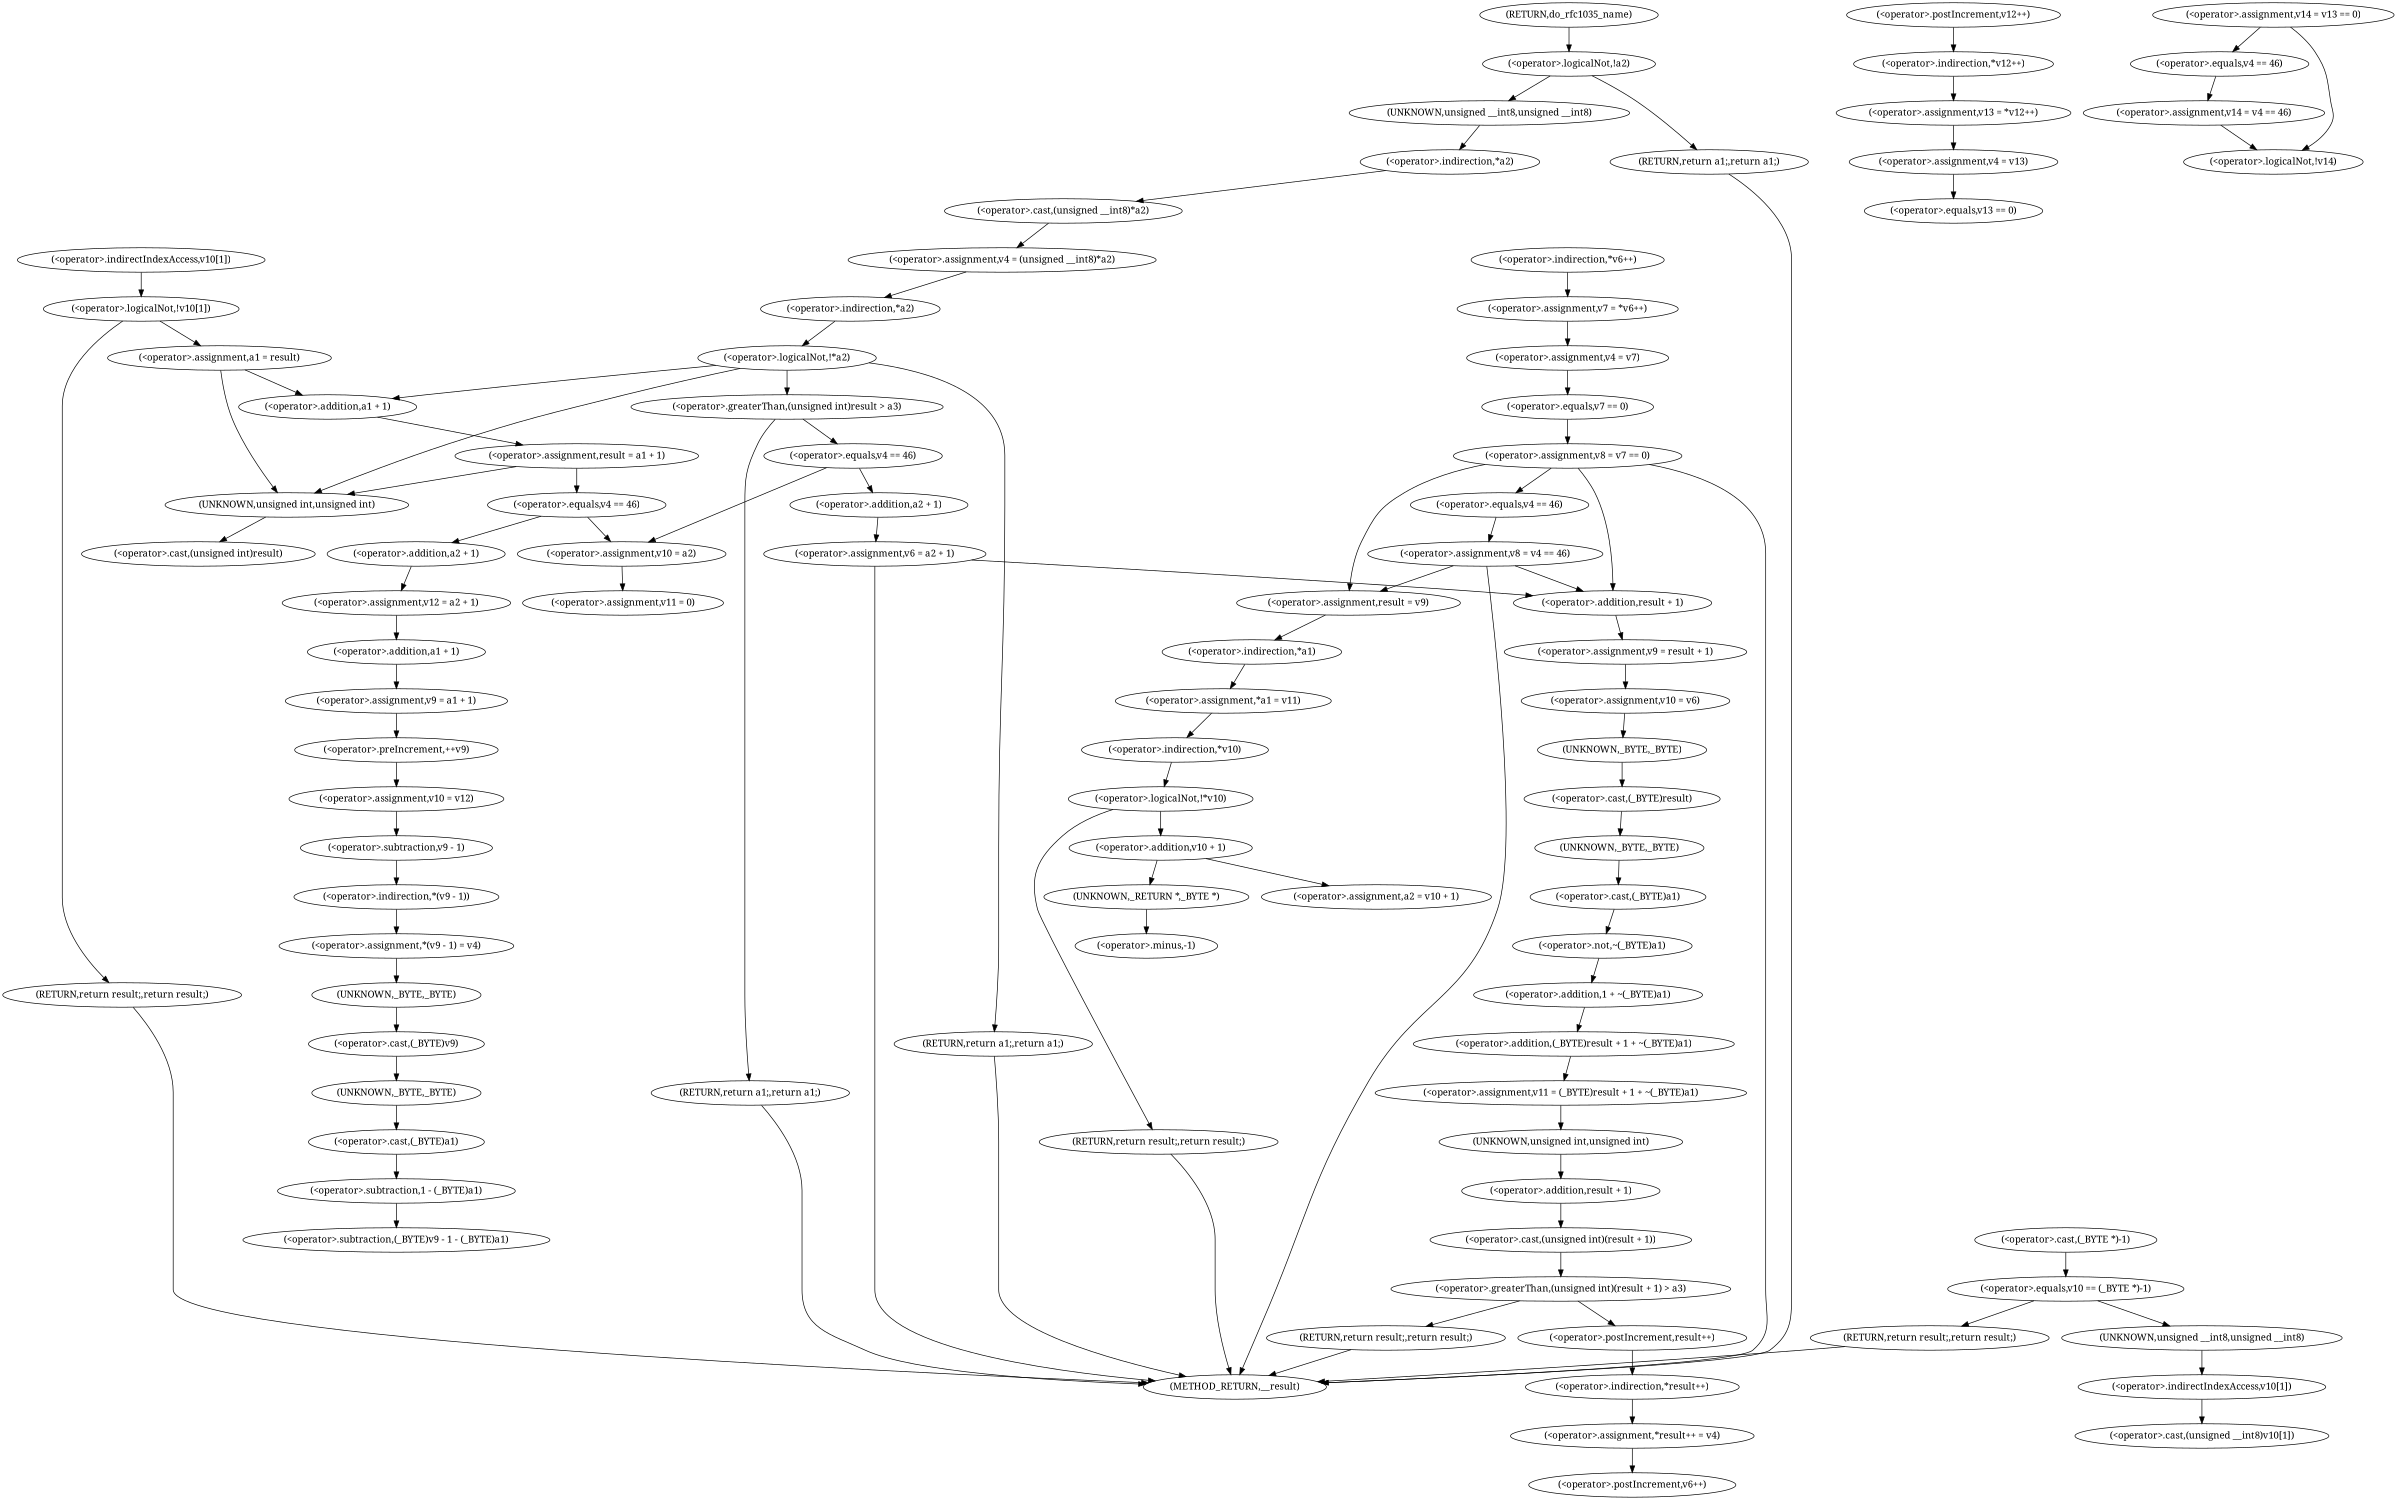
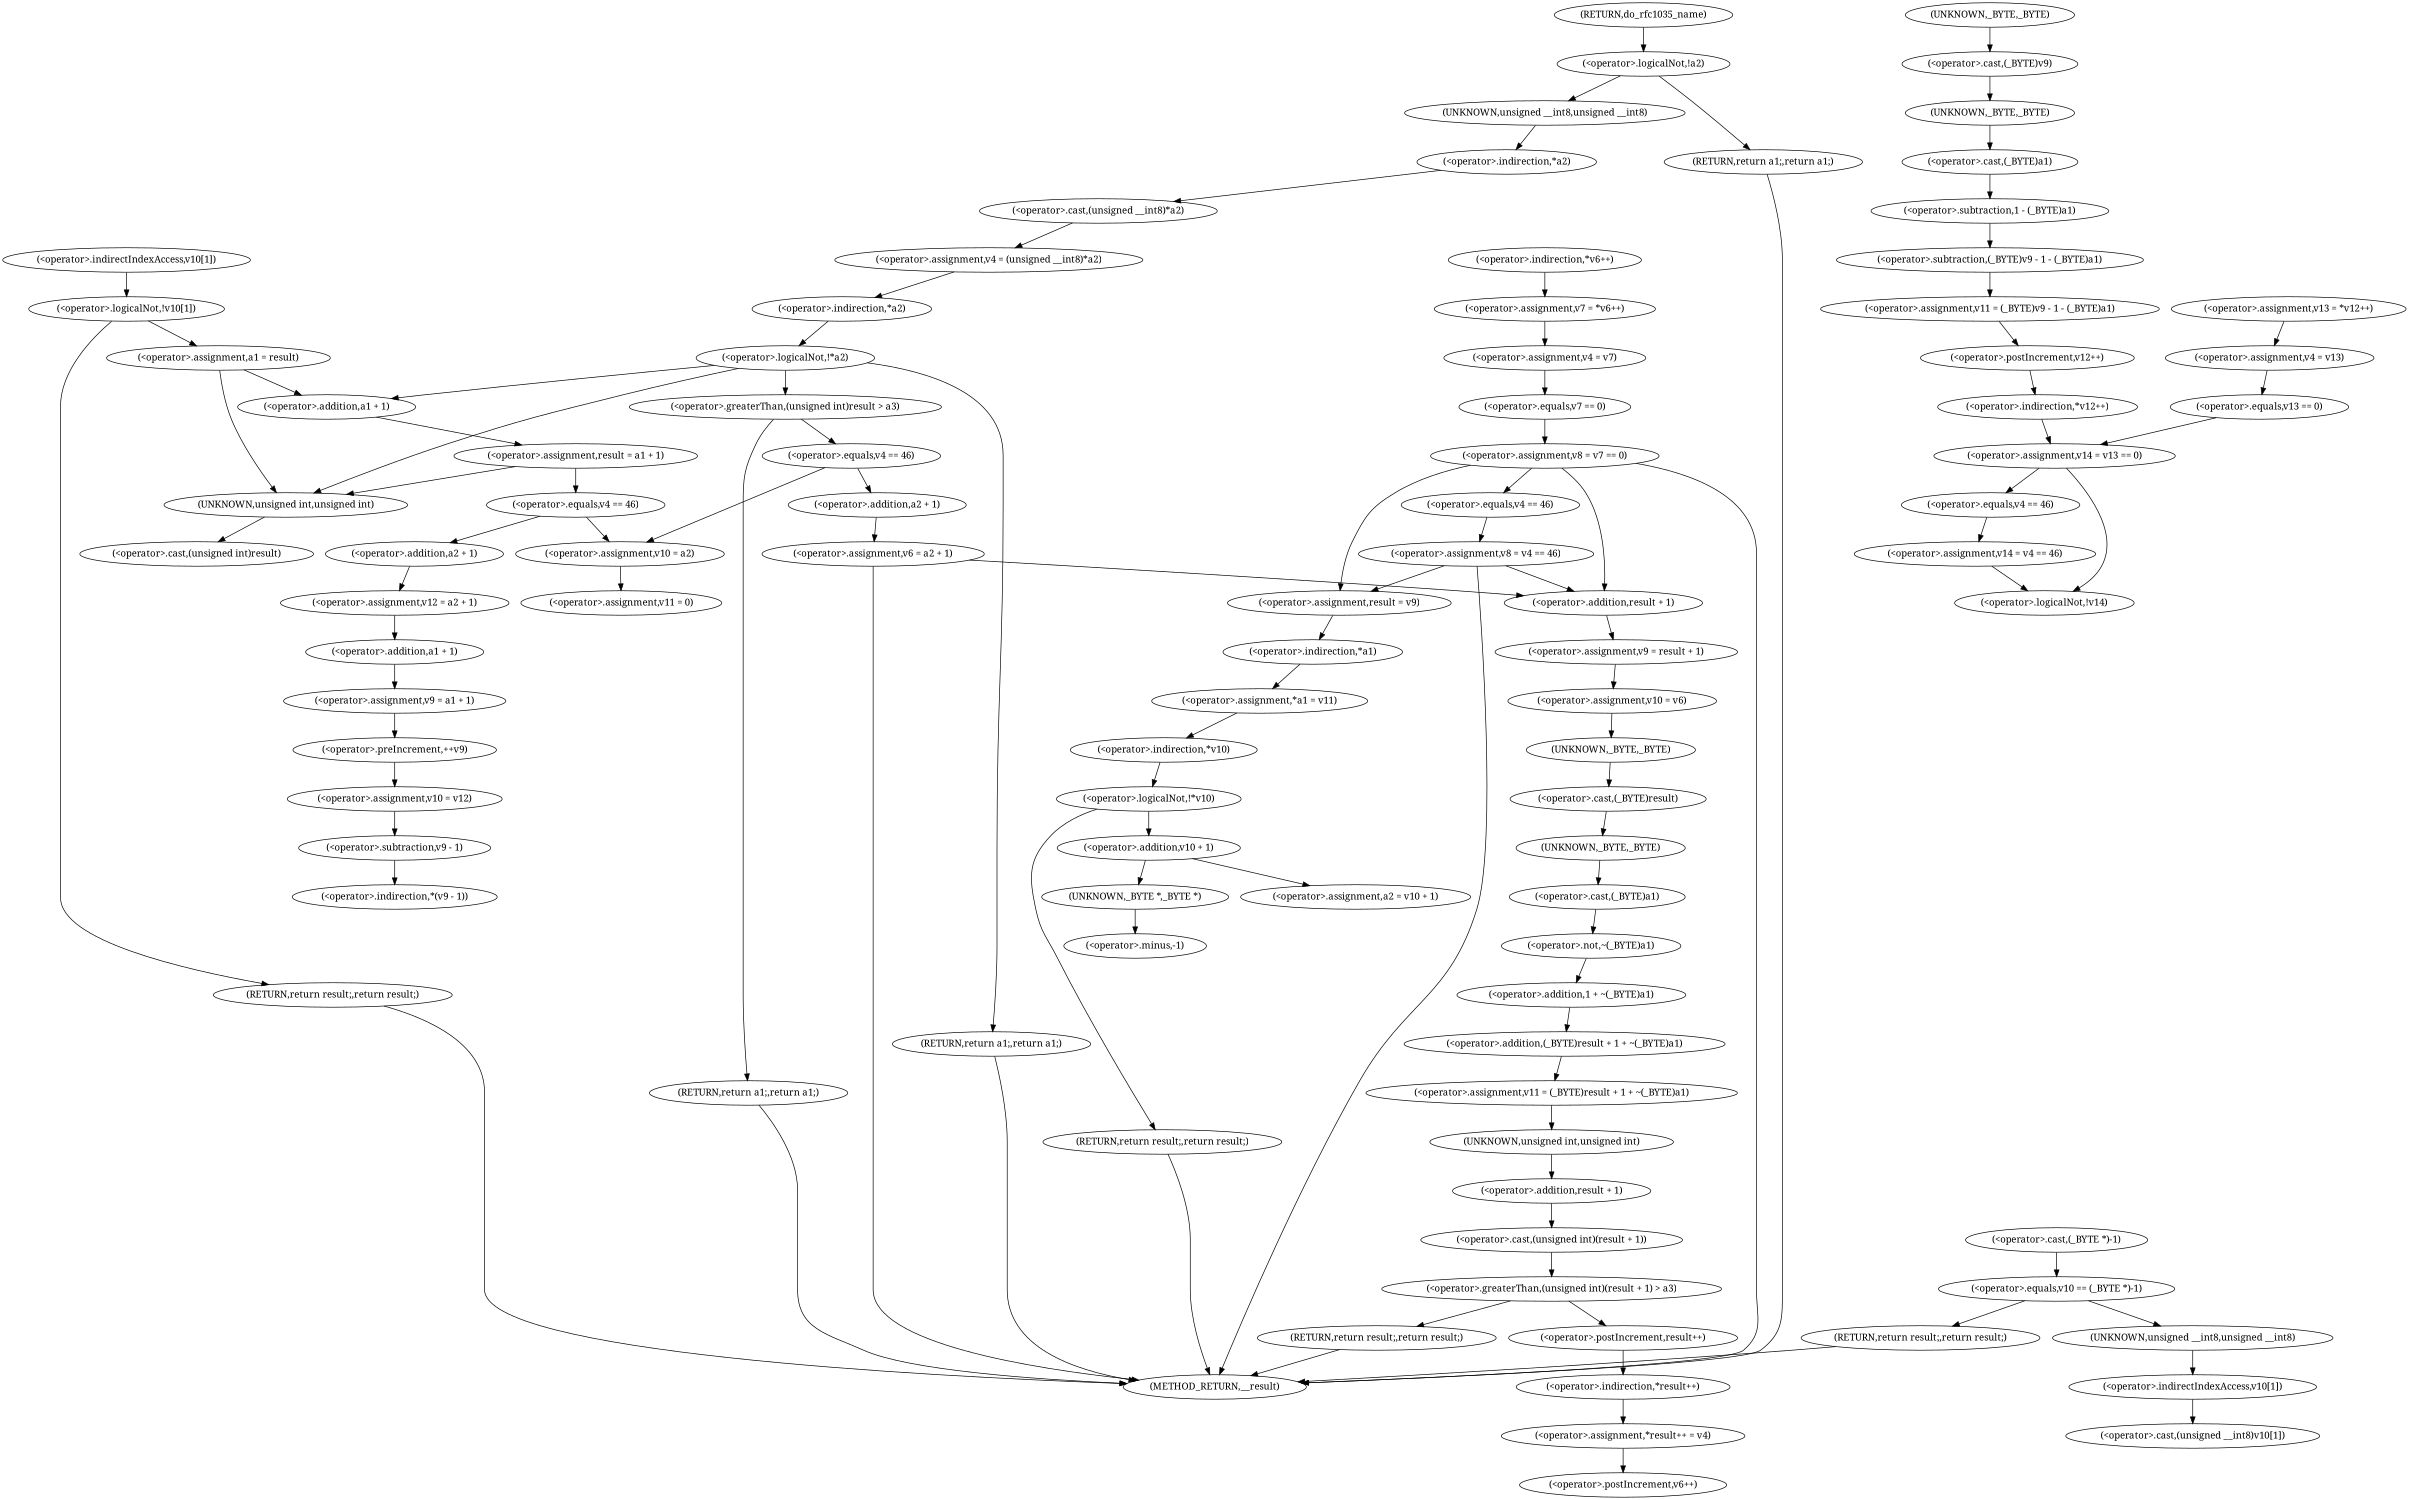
edge "(<operator>.indirection,*v12++)" -> "(<operator>.assignment,v13 = *v12++)": now "(<operator>.indirection,*v12++)" -> "(<operator>.assignment,v14 = v13 == 0)"
node "(<operator>.assignment,v11 = (_BYTE)v9 - 1 - (_BYTE)a1)": added
edge "(<operator>.equals,v13 == 0)" -> "(<operator>.assignment,v14 = v13 == 0)": added
node "(UNKNOWN,_RETURN *,_BYTE *)": label "(UNKNOWN,_RETURN *,_BYTE *)" -> "(UNKNOWN,_BYTE *,_BYTE *)"
node "(<operator>.assignment,*(v9 - 1) = v4)": removed
